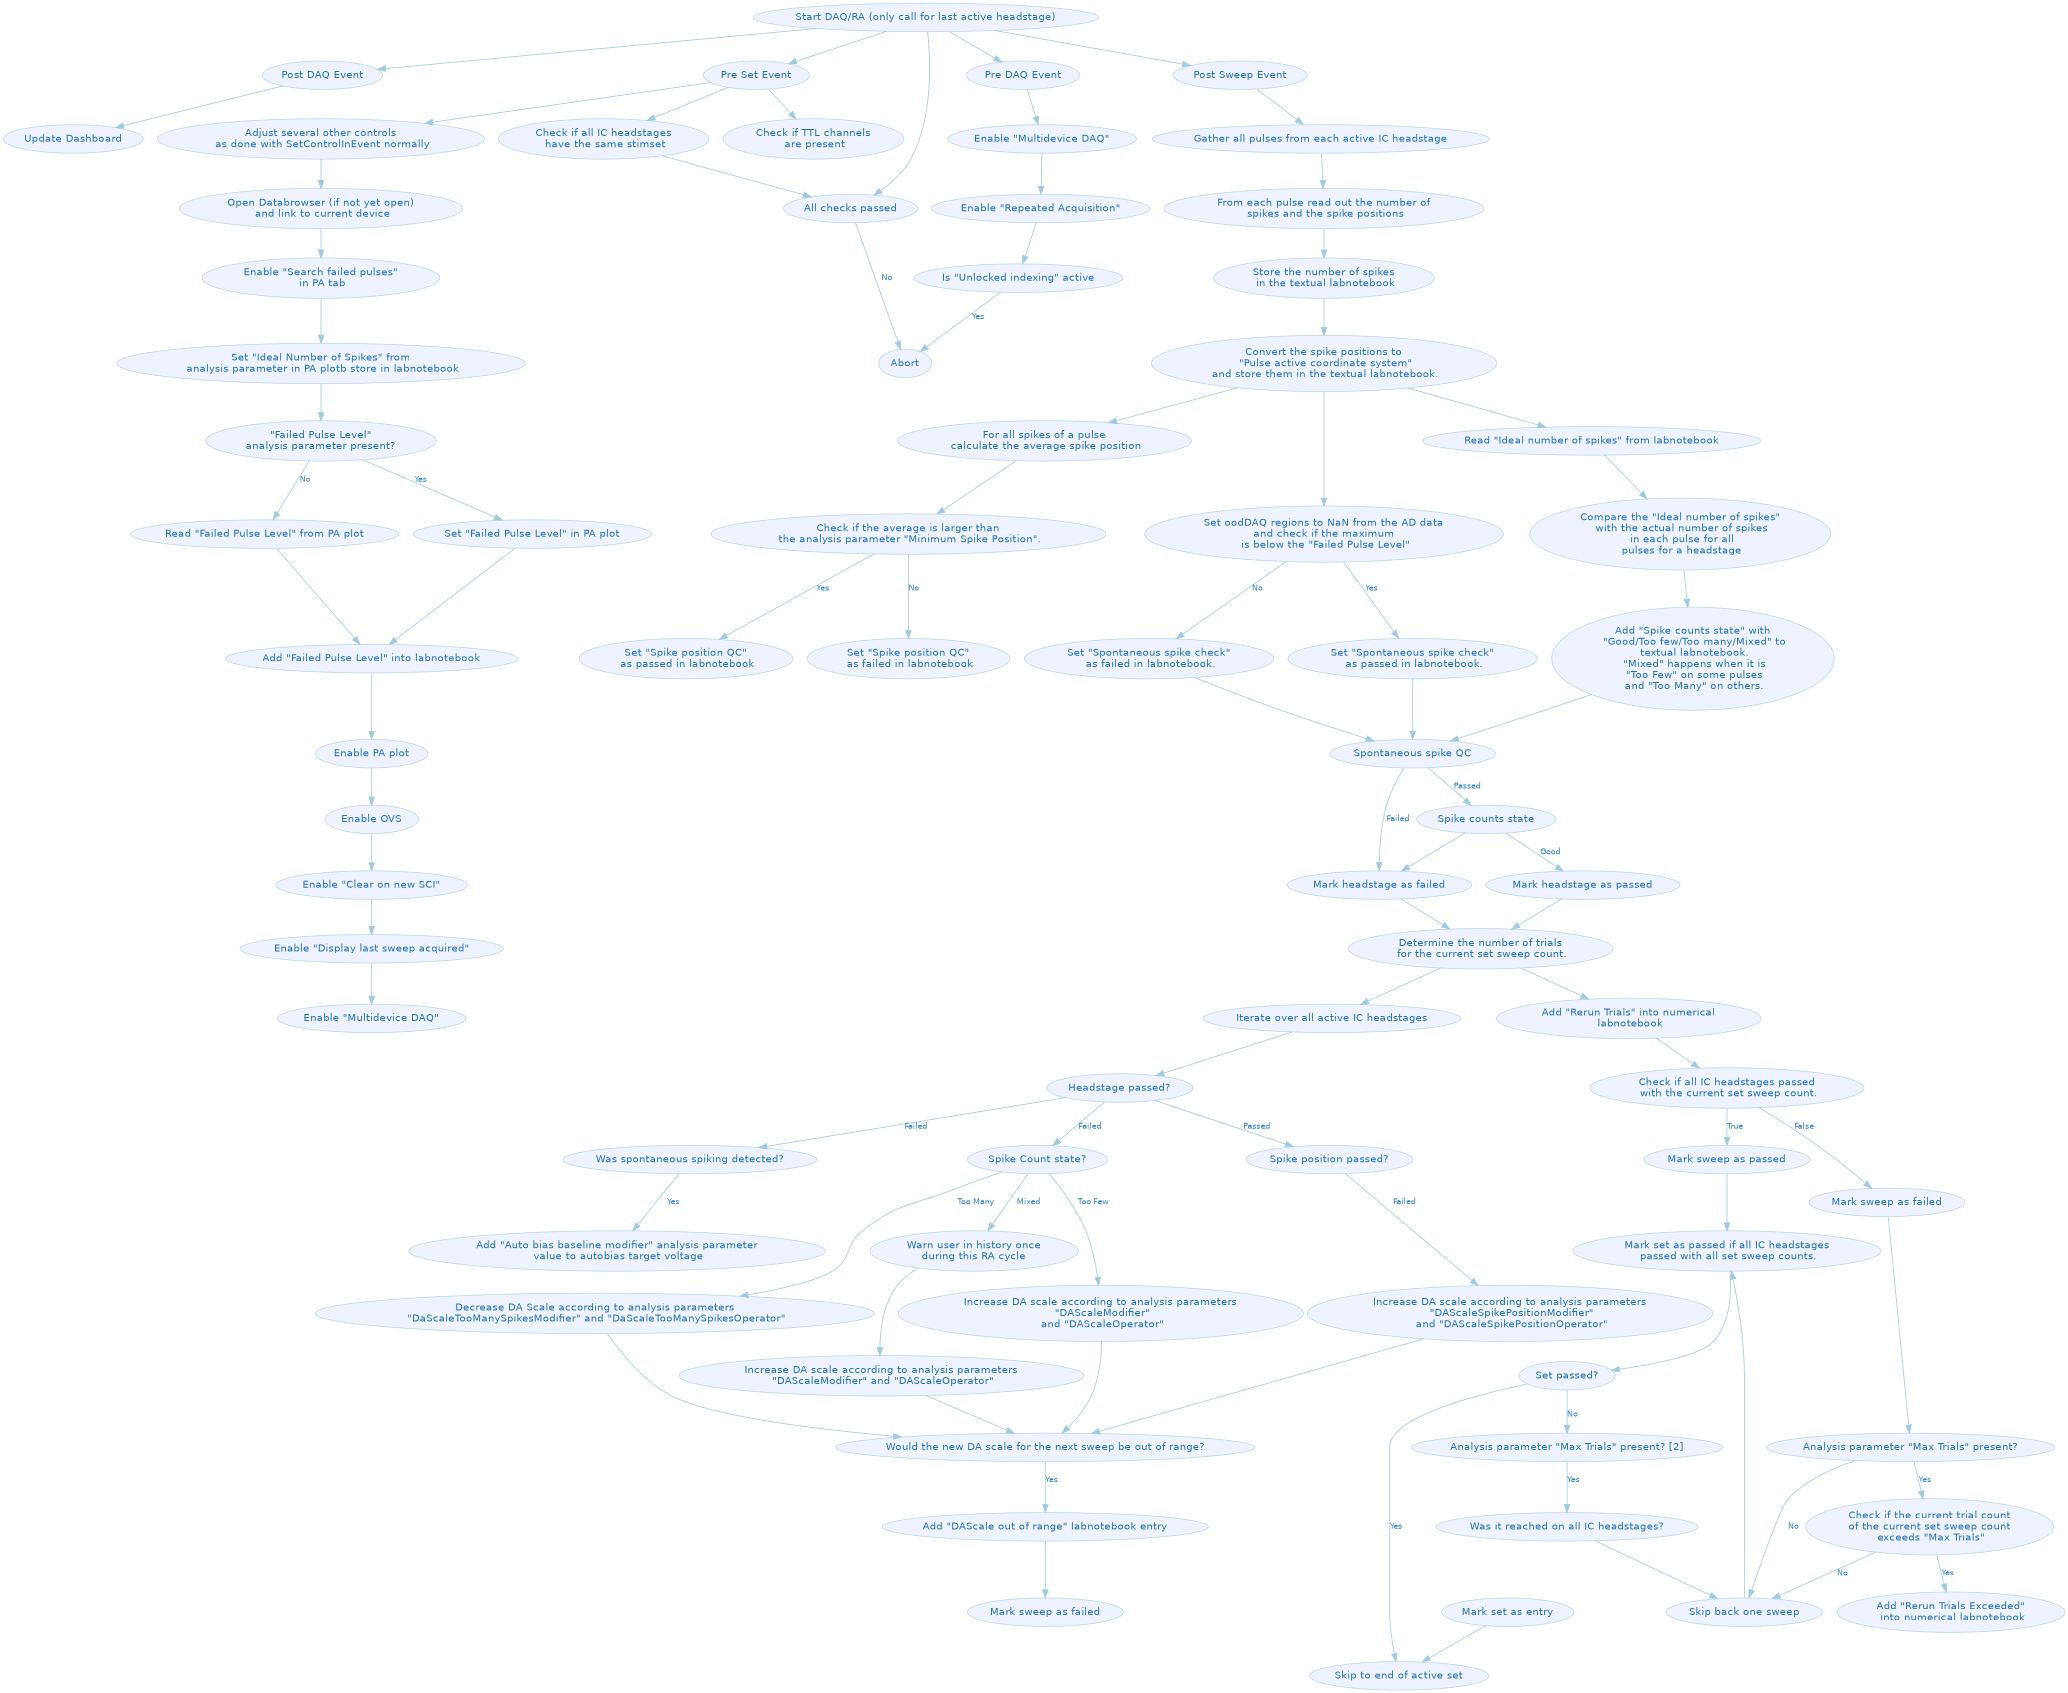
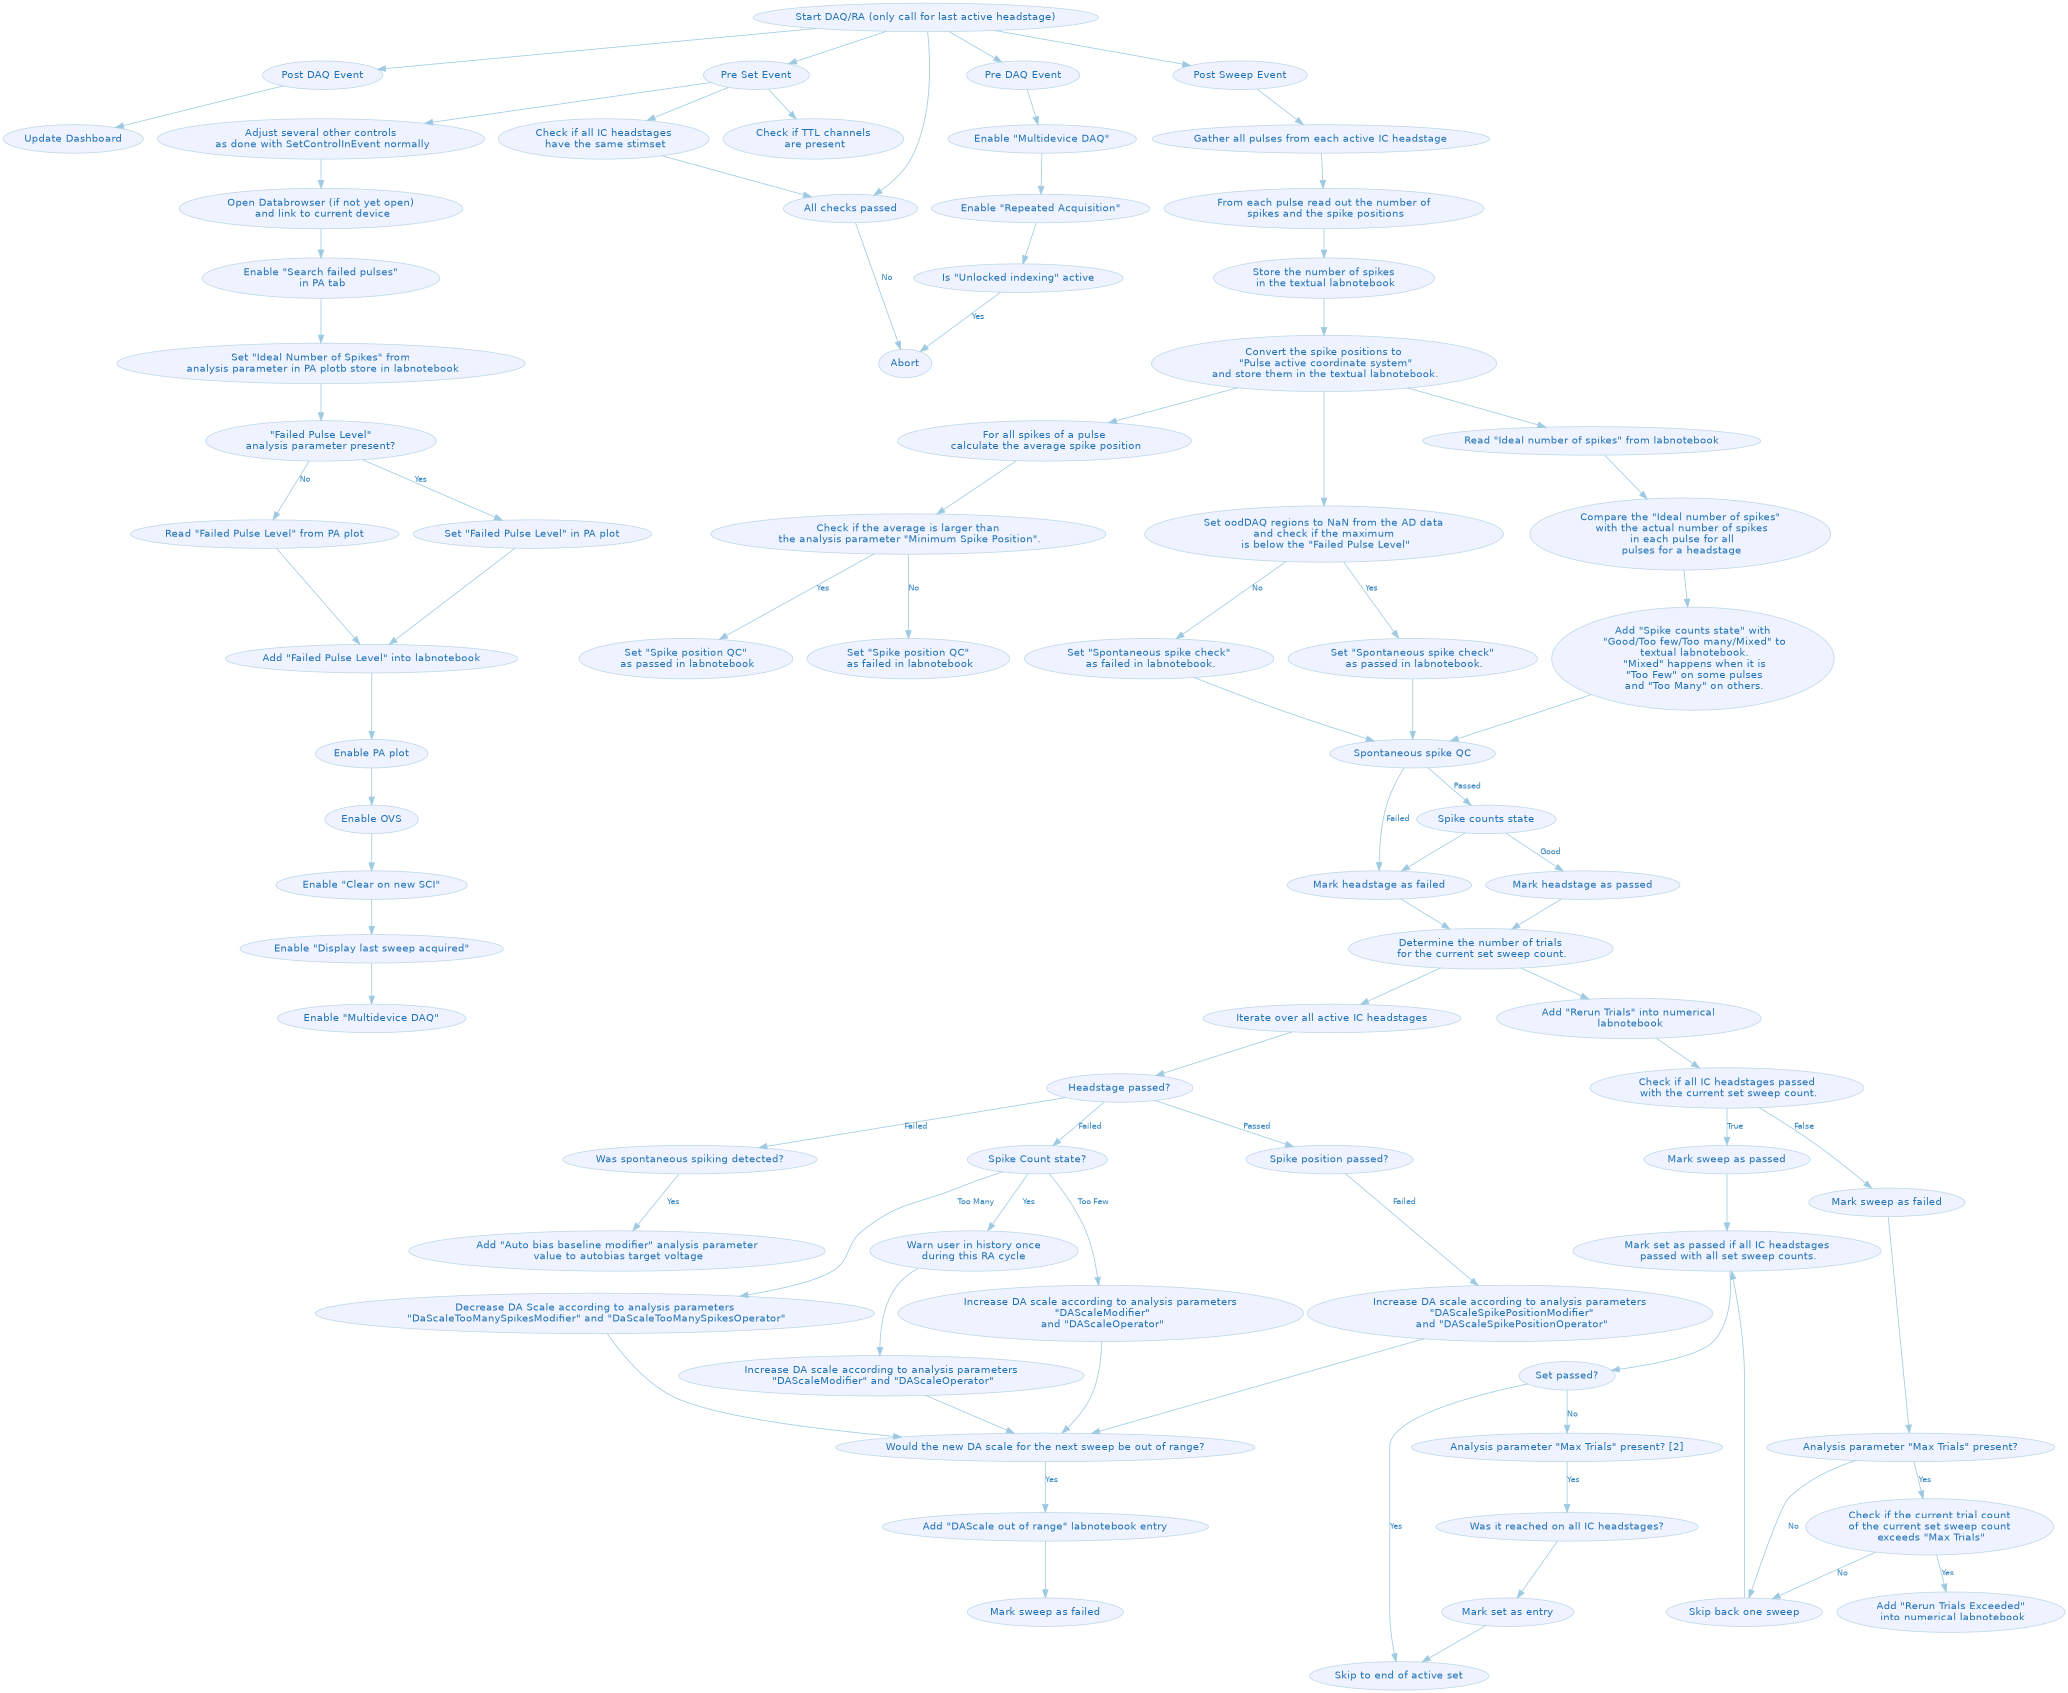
edge "Spike Count state?" -> "Warn user in history once during this RA cycle": label "Mixed" -> "Yes"
edge "Was it reached on all IC headstages?" -> "Skip back one sweep": now "Was it reached on all IC headstages?" -> "Mark set as entry"
